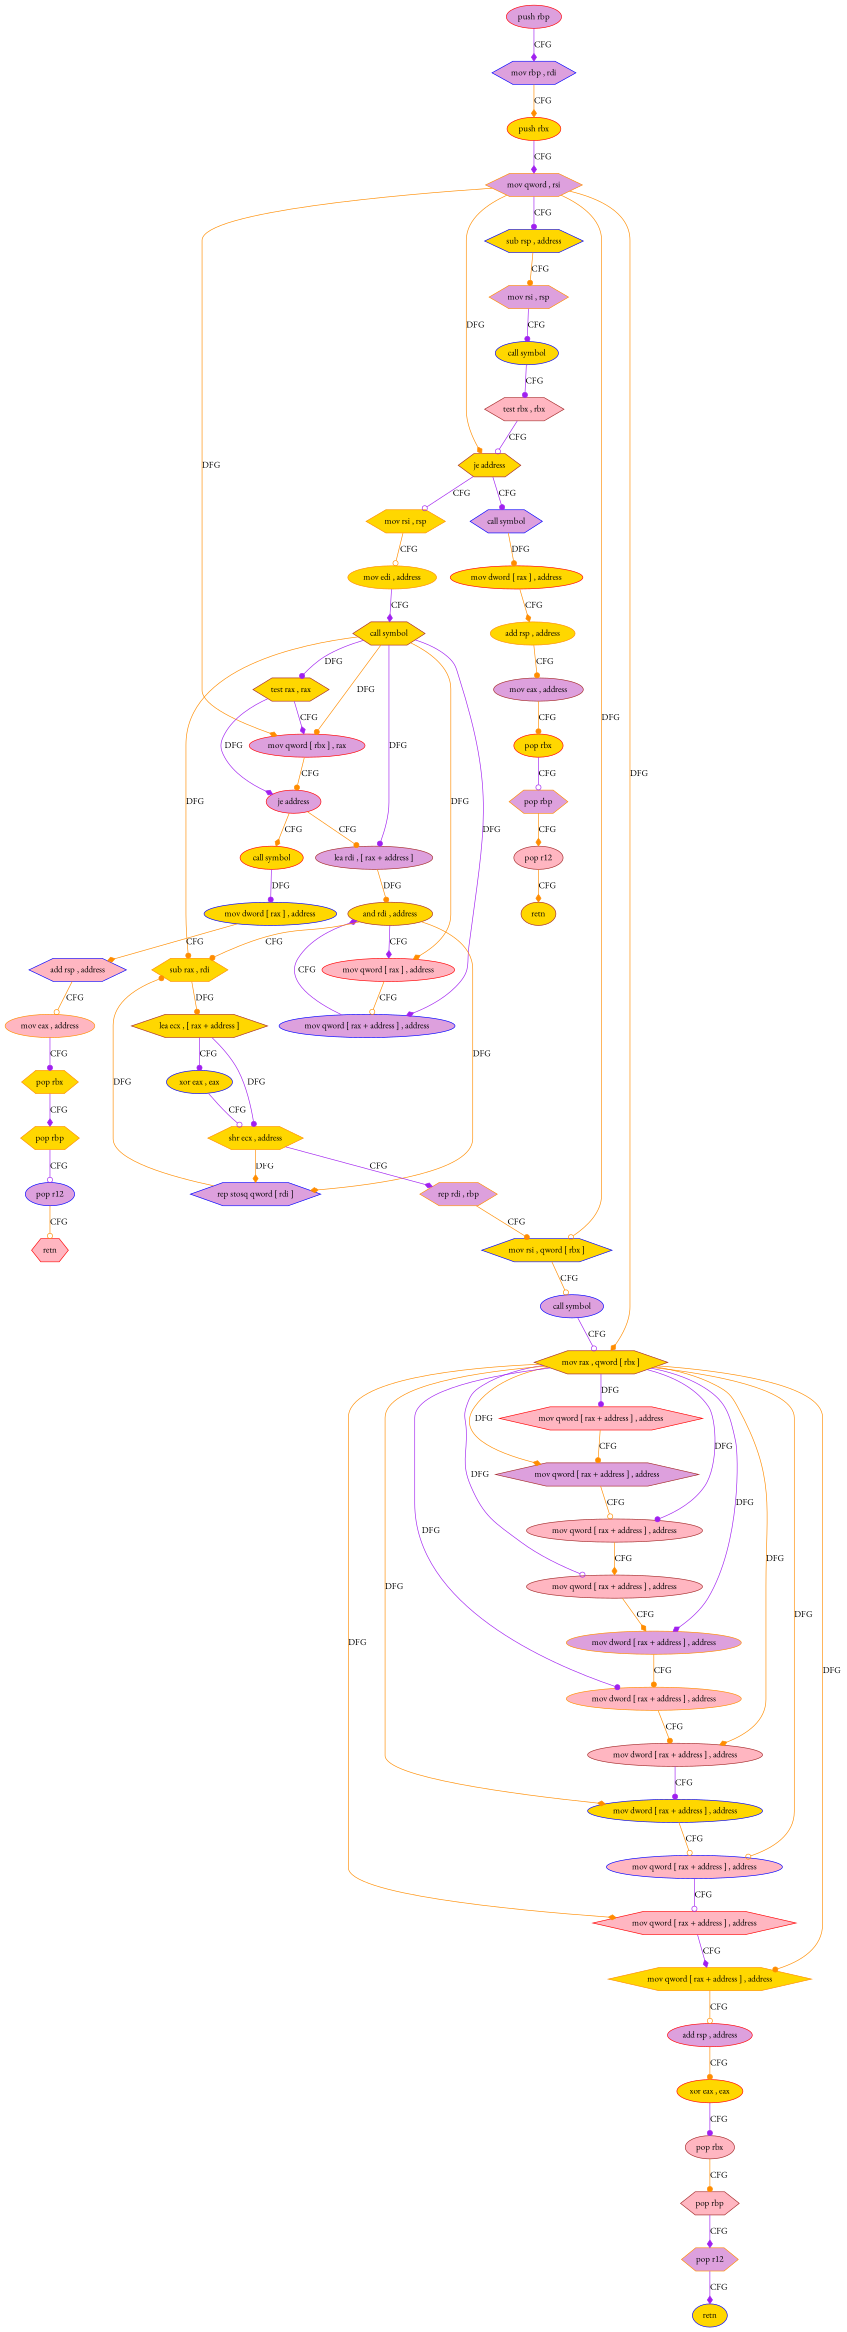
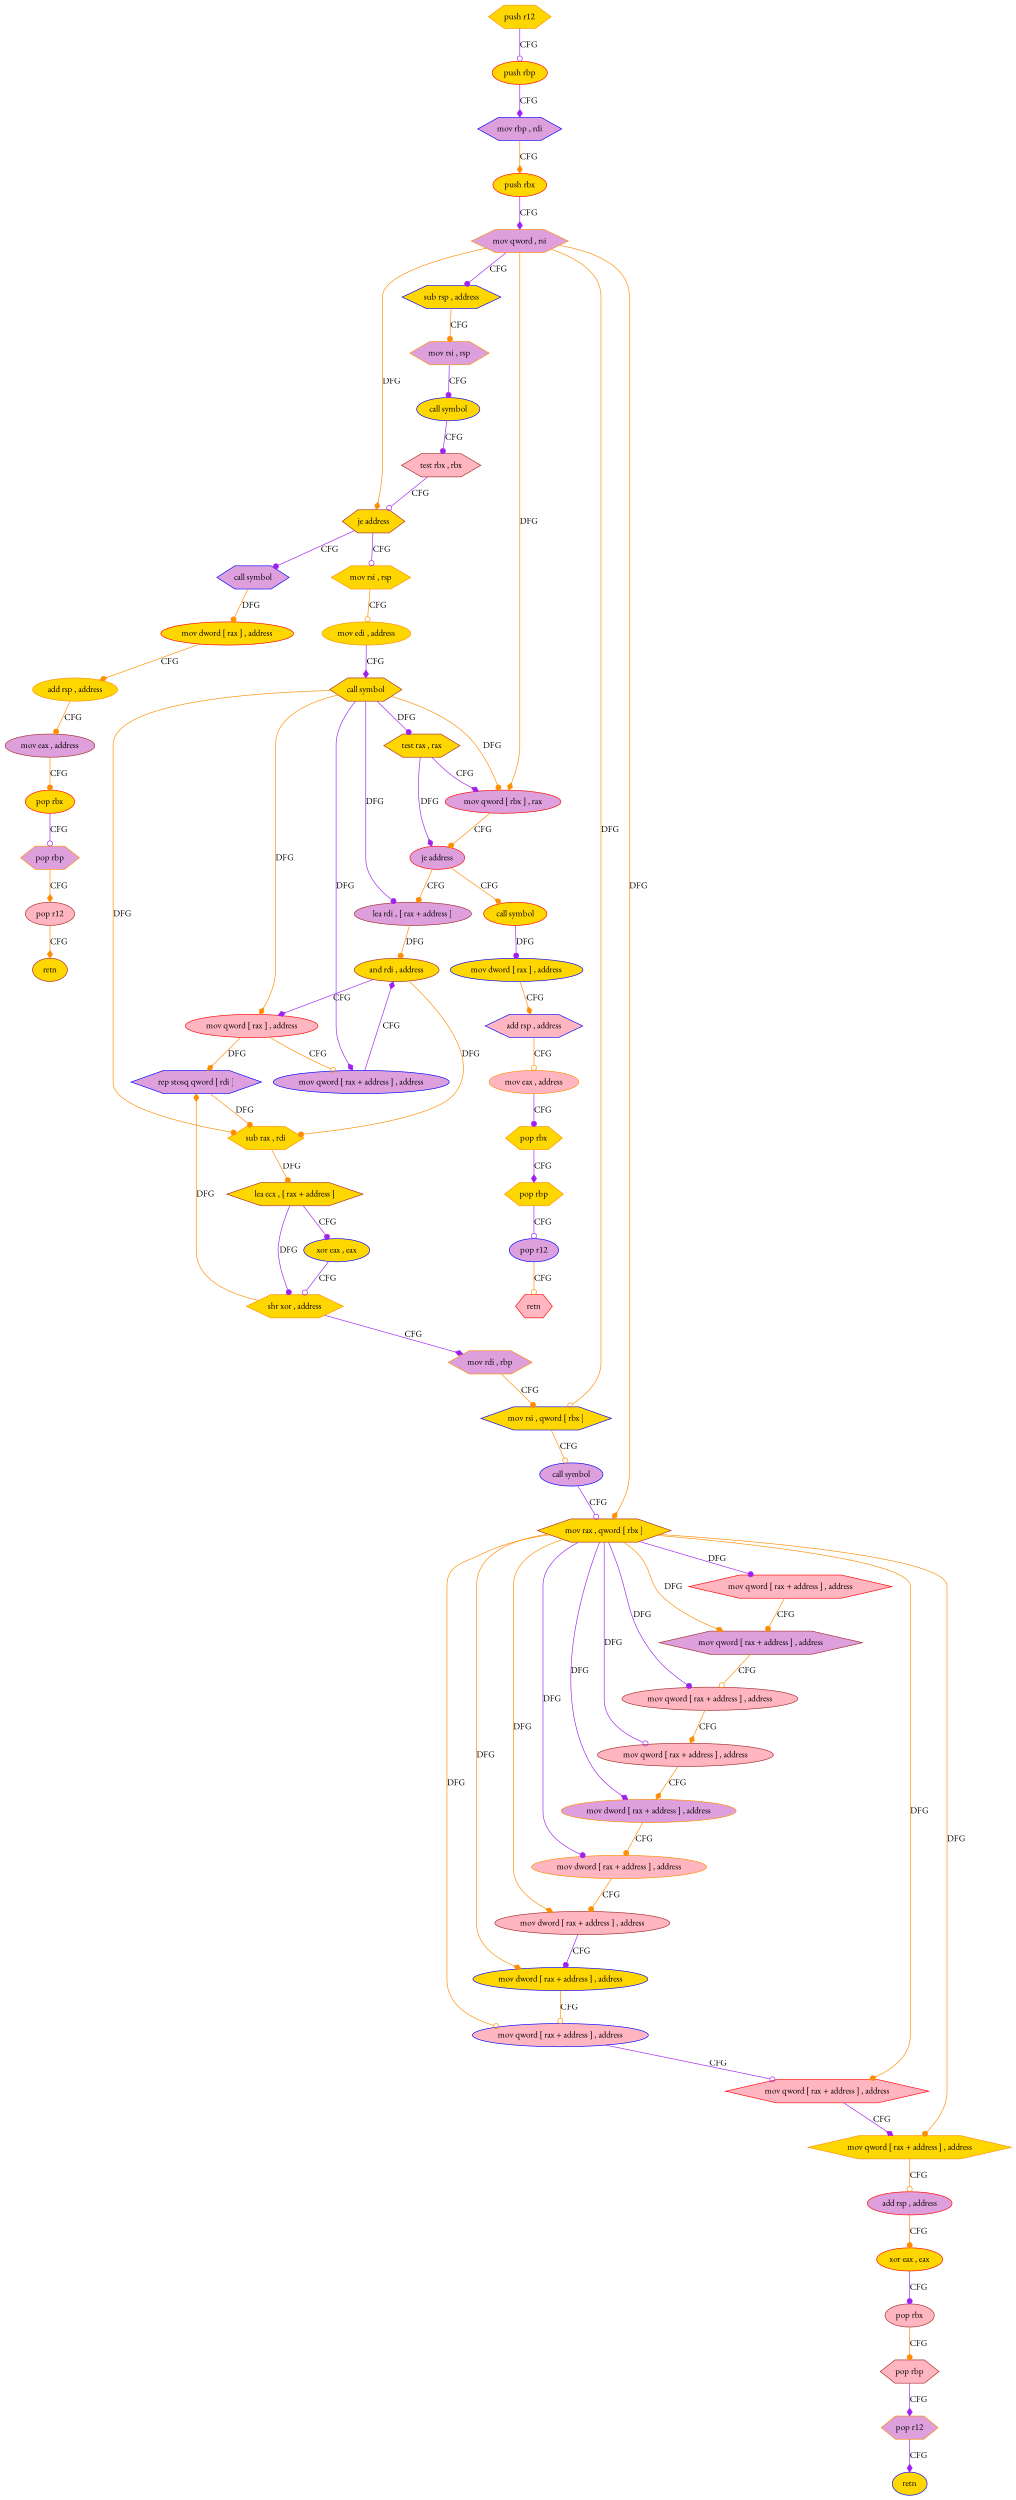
node "push r12": added
node "push rbp": fillcolor plum -> gold
edge "and rdi , address" -> "sub rax , rdi": label "CFG" -> "DFG"
edge "and rdi , address" -> "rep stosq qword [ rdi ]": now "mov qword [ rax ] , address" -> "rep stosq qword [ rdi ]"
node "shr ecx , address": label "shr ecx , address" -> "shr xor , address"
node "rep rdi , rbp": label "rep rdi , rbp" -> "mov rdi , rbp"
